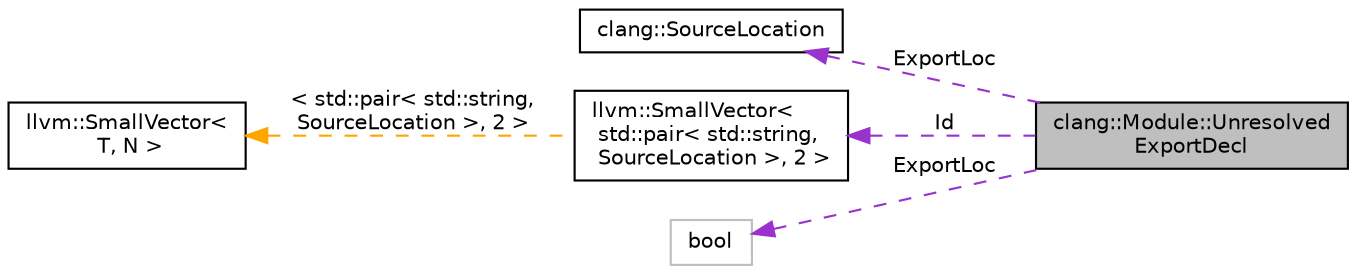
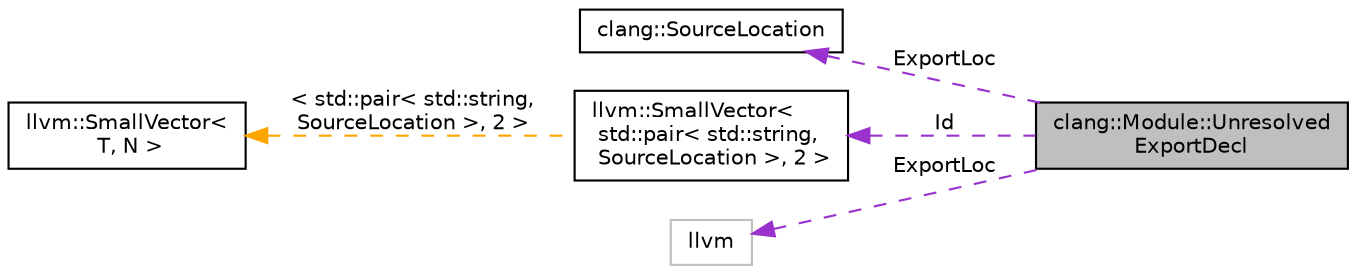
node "bool": label "bool" -> "llvm"
